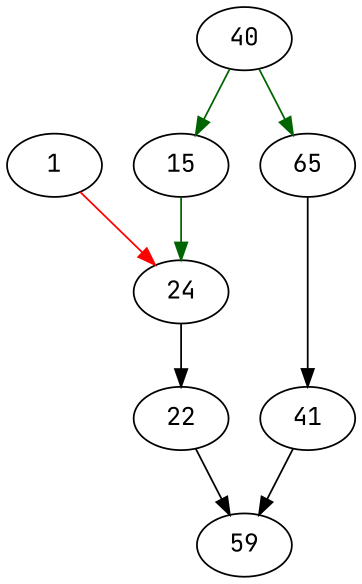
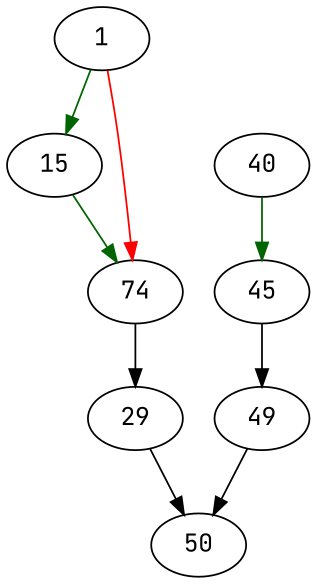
edge "40" -> "15": now "1" -> "15"
node "65": label "65" -> "45"
node "24": label "24" -> "74"
node "22": label "22" -> "29"
node "41": label "41" -> "49"
node "59": label "59" -> "50"
